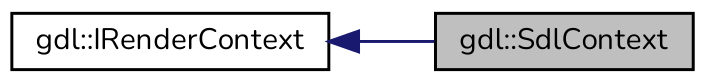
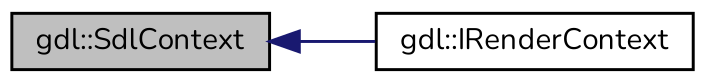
edge "gdl::SdlContext" -> "gdl::IRenderContext": reversed
